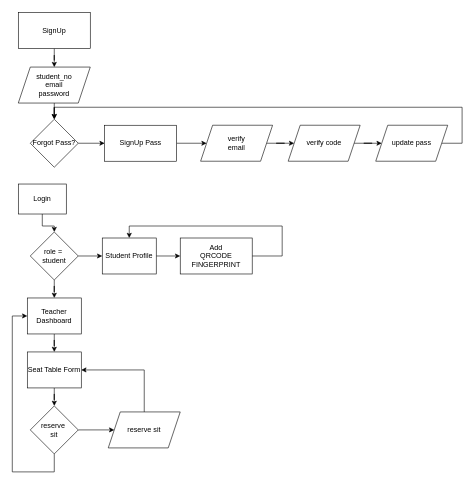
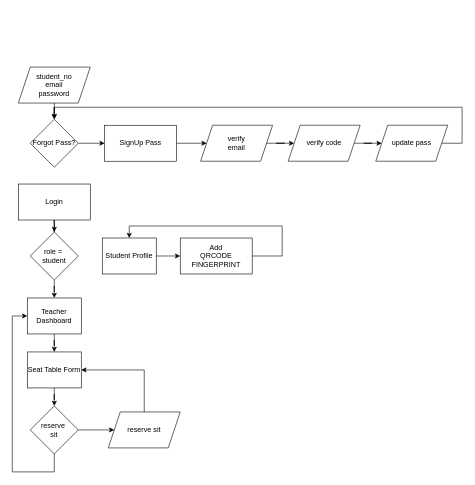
node "SignUp": removed
edge "SignUp" -> "student_no email password": removed
node "Login": size 48x30 -> 72x36
edge "role = student" -> "Student Profile": removed
